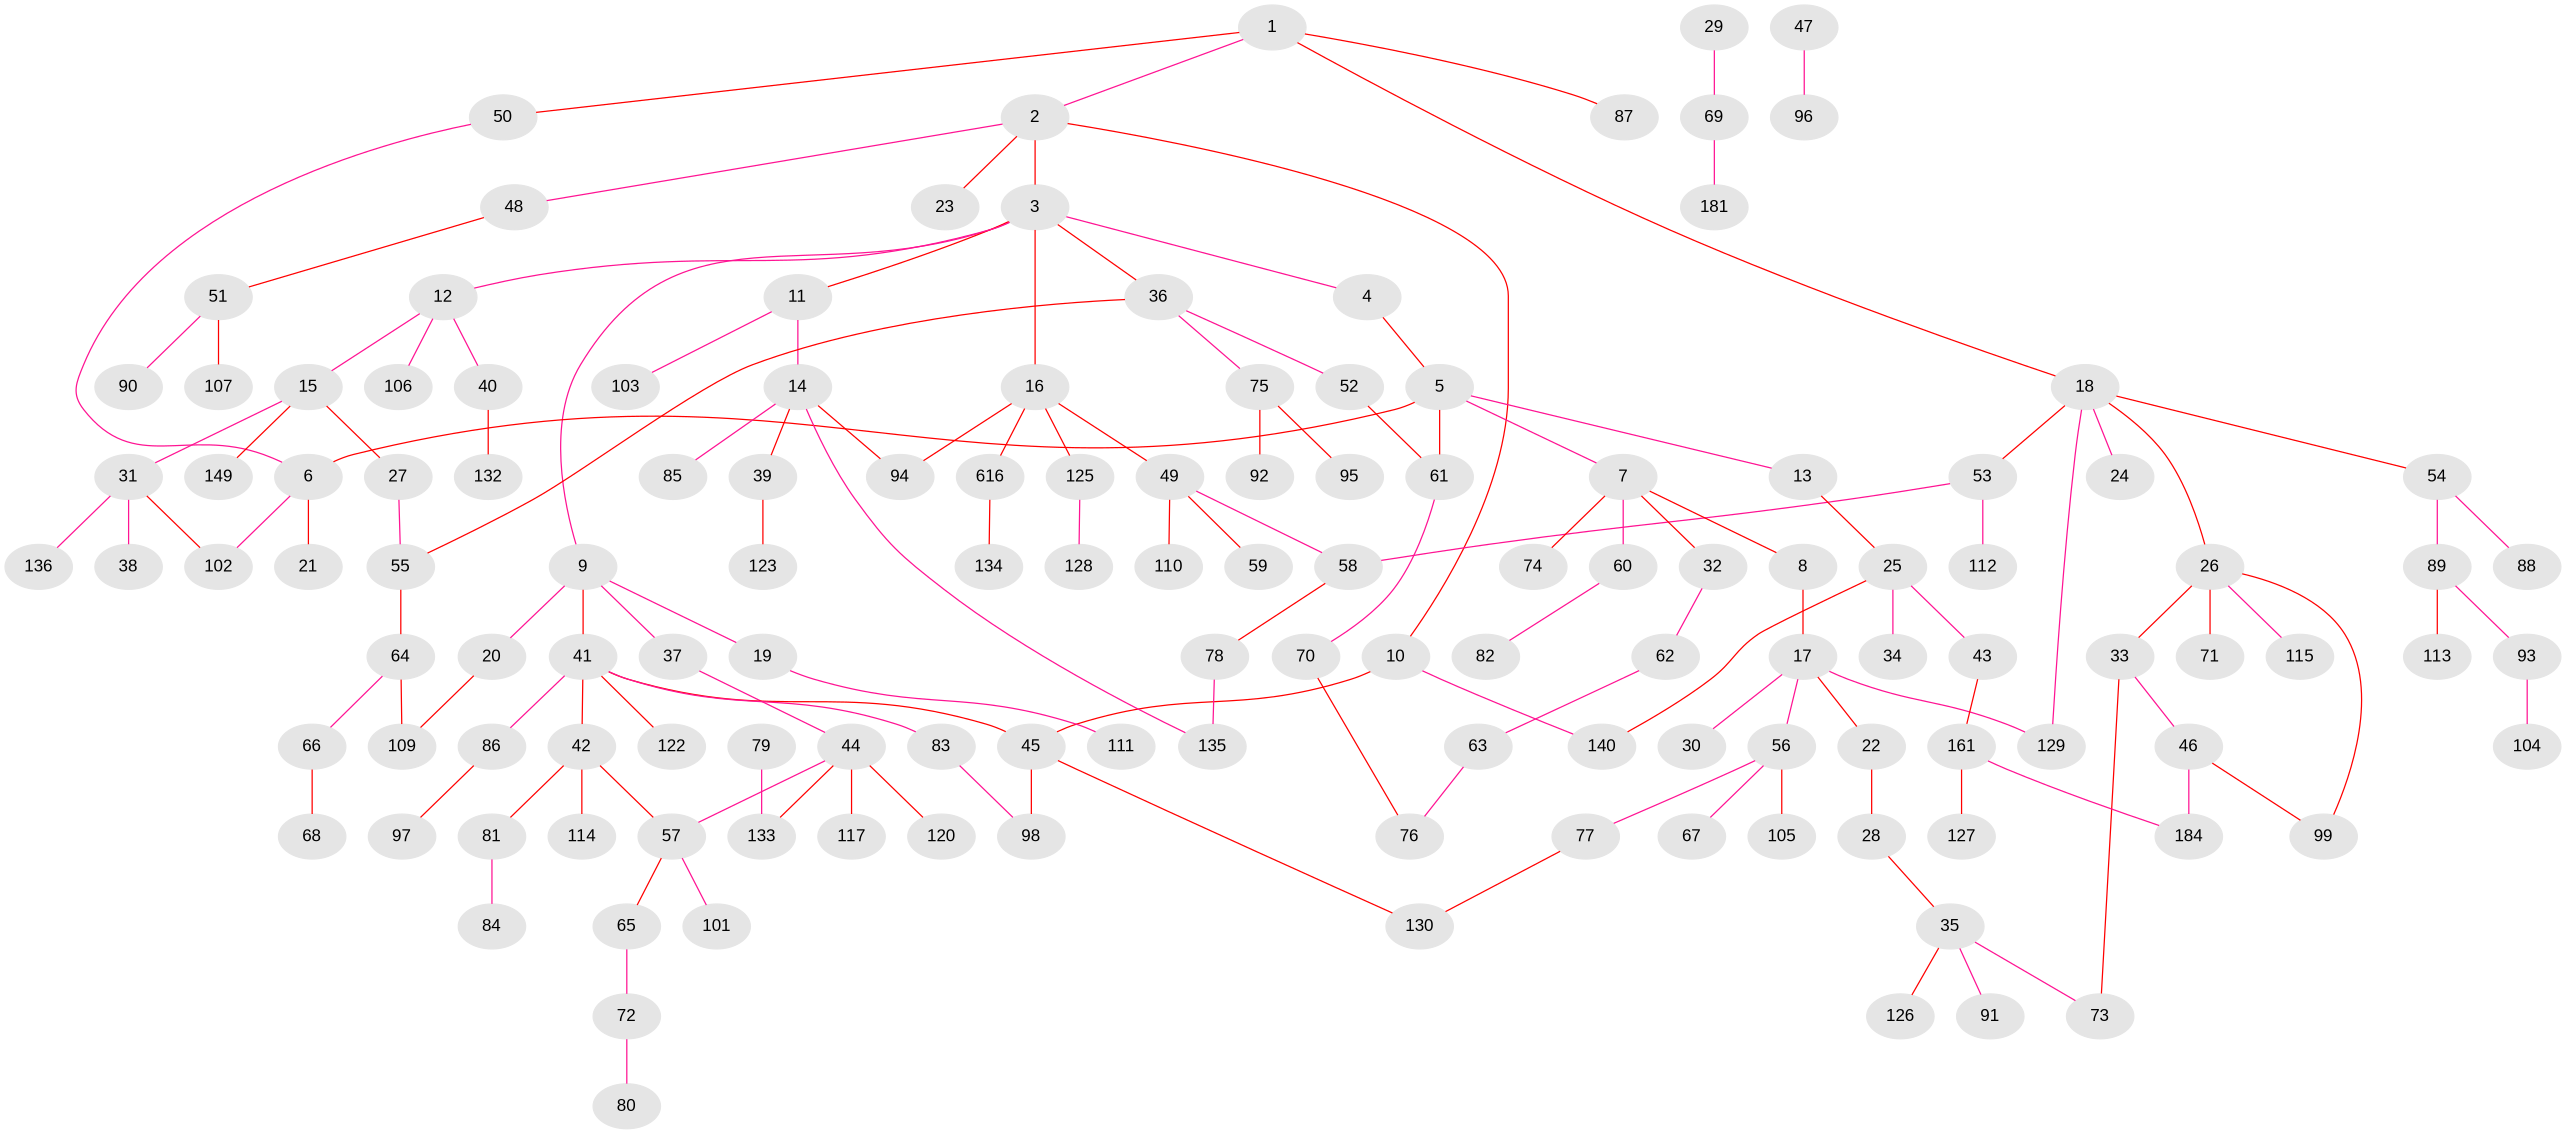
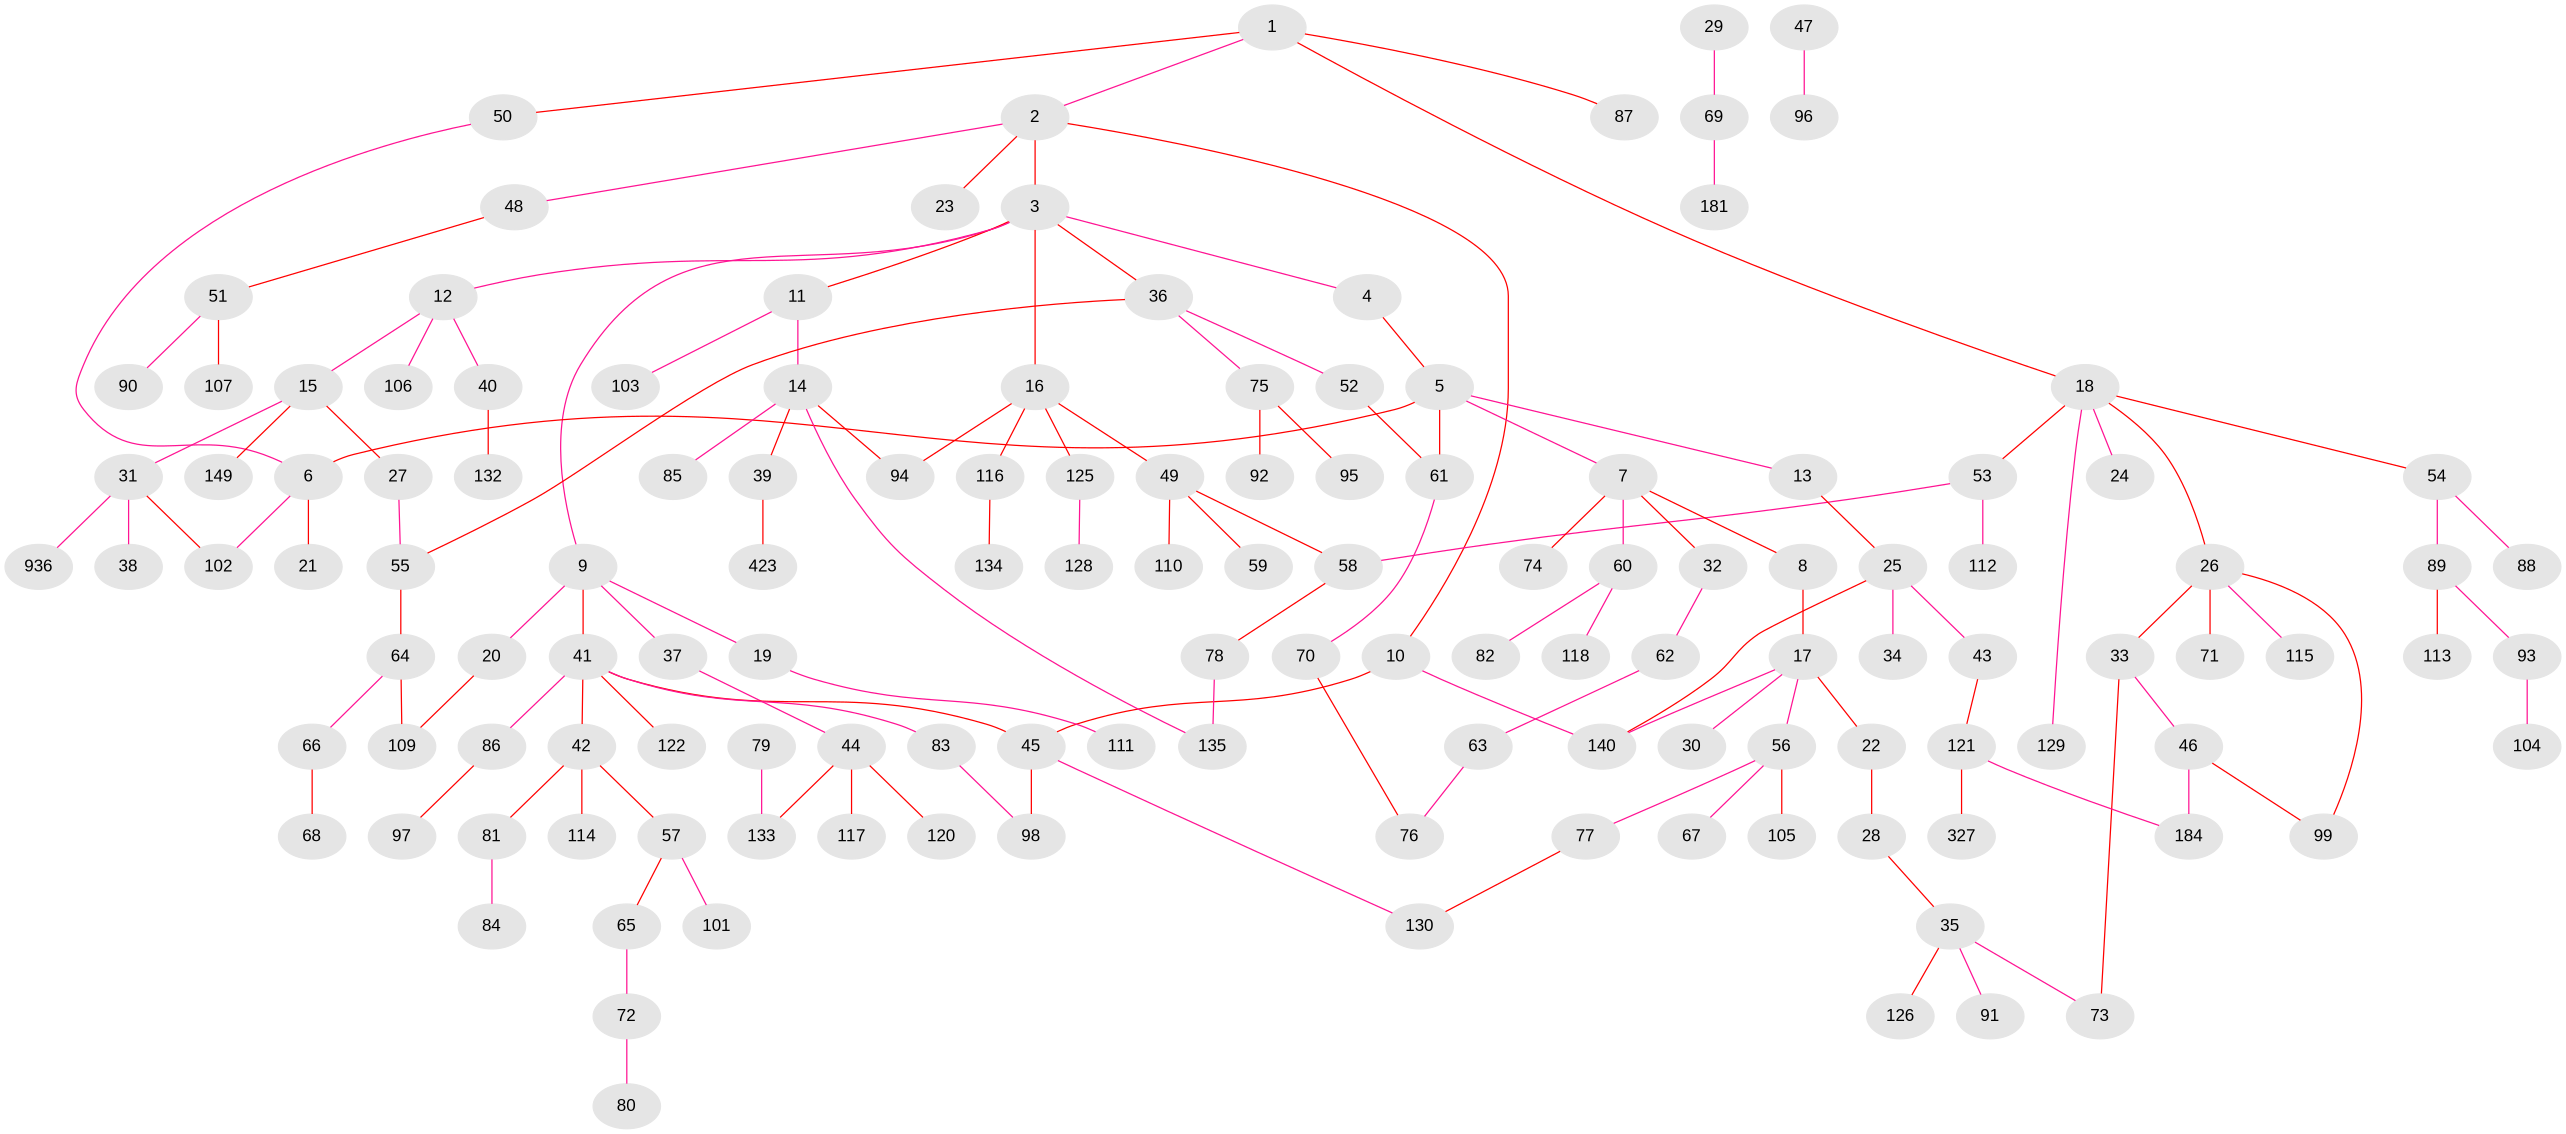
node "616": label "616" -> "116"
edge "49" -- "58": color deeppink -> red
node "136": label "136" -> "936"
node "123": label "123" -> "423"
node "118": added
edge "17" -- "129": now "17" -- "140"
node "161": label "161" -> "121"
edge "44" -- "57": removed
edge "45" -- "130": color red -> deeppink
node "127": label "127" -> "327"
